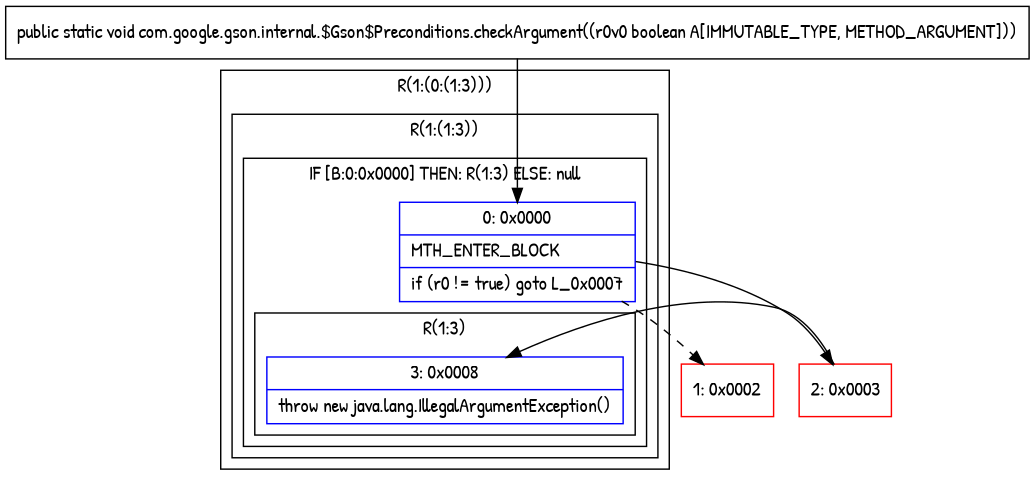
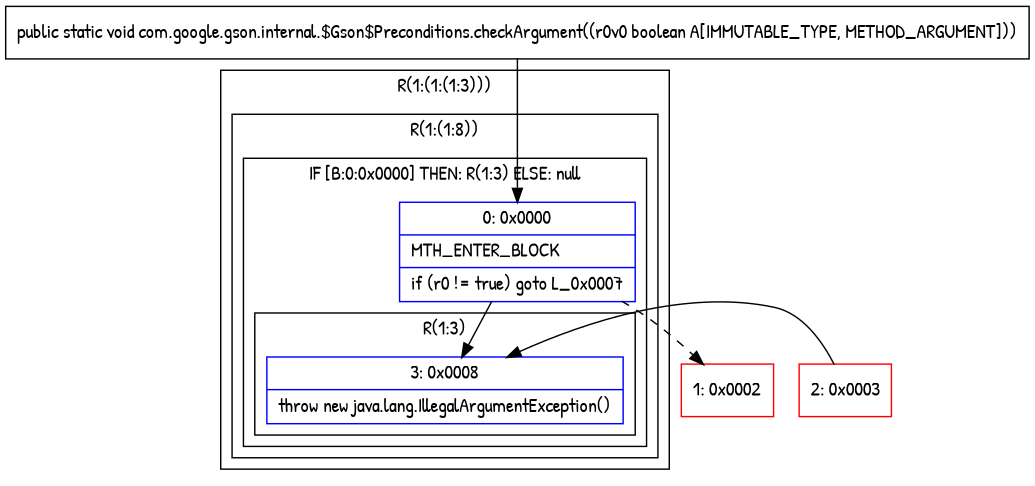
cluster "R(1:(0:(1:3)))": label "R(1:(0:(1:3)))" -> "R(1:(1:(1:3)))"
cluster "R(1:(1:3))": label "R(1:(1:3))" -> "R(1:(1:8))"
edge "0: 0x0000" -> "2: 0x0003": now "0: 0x0000" -> "3: 0x0008"
